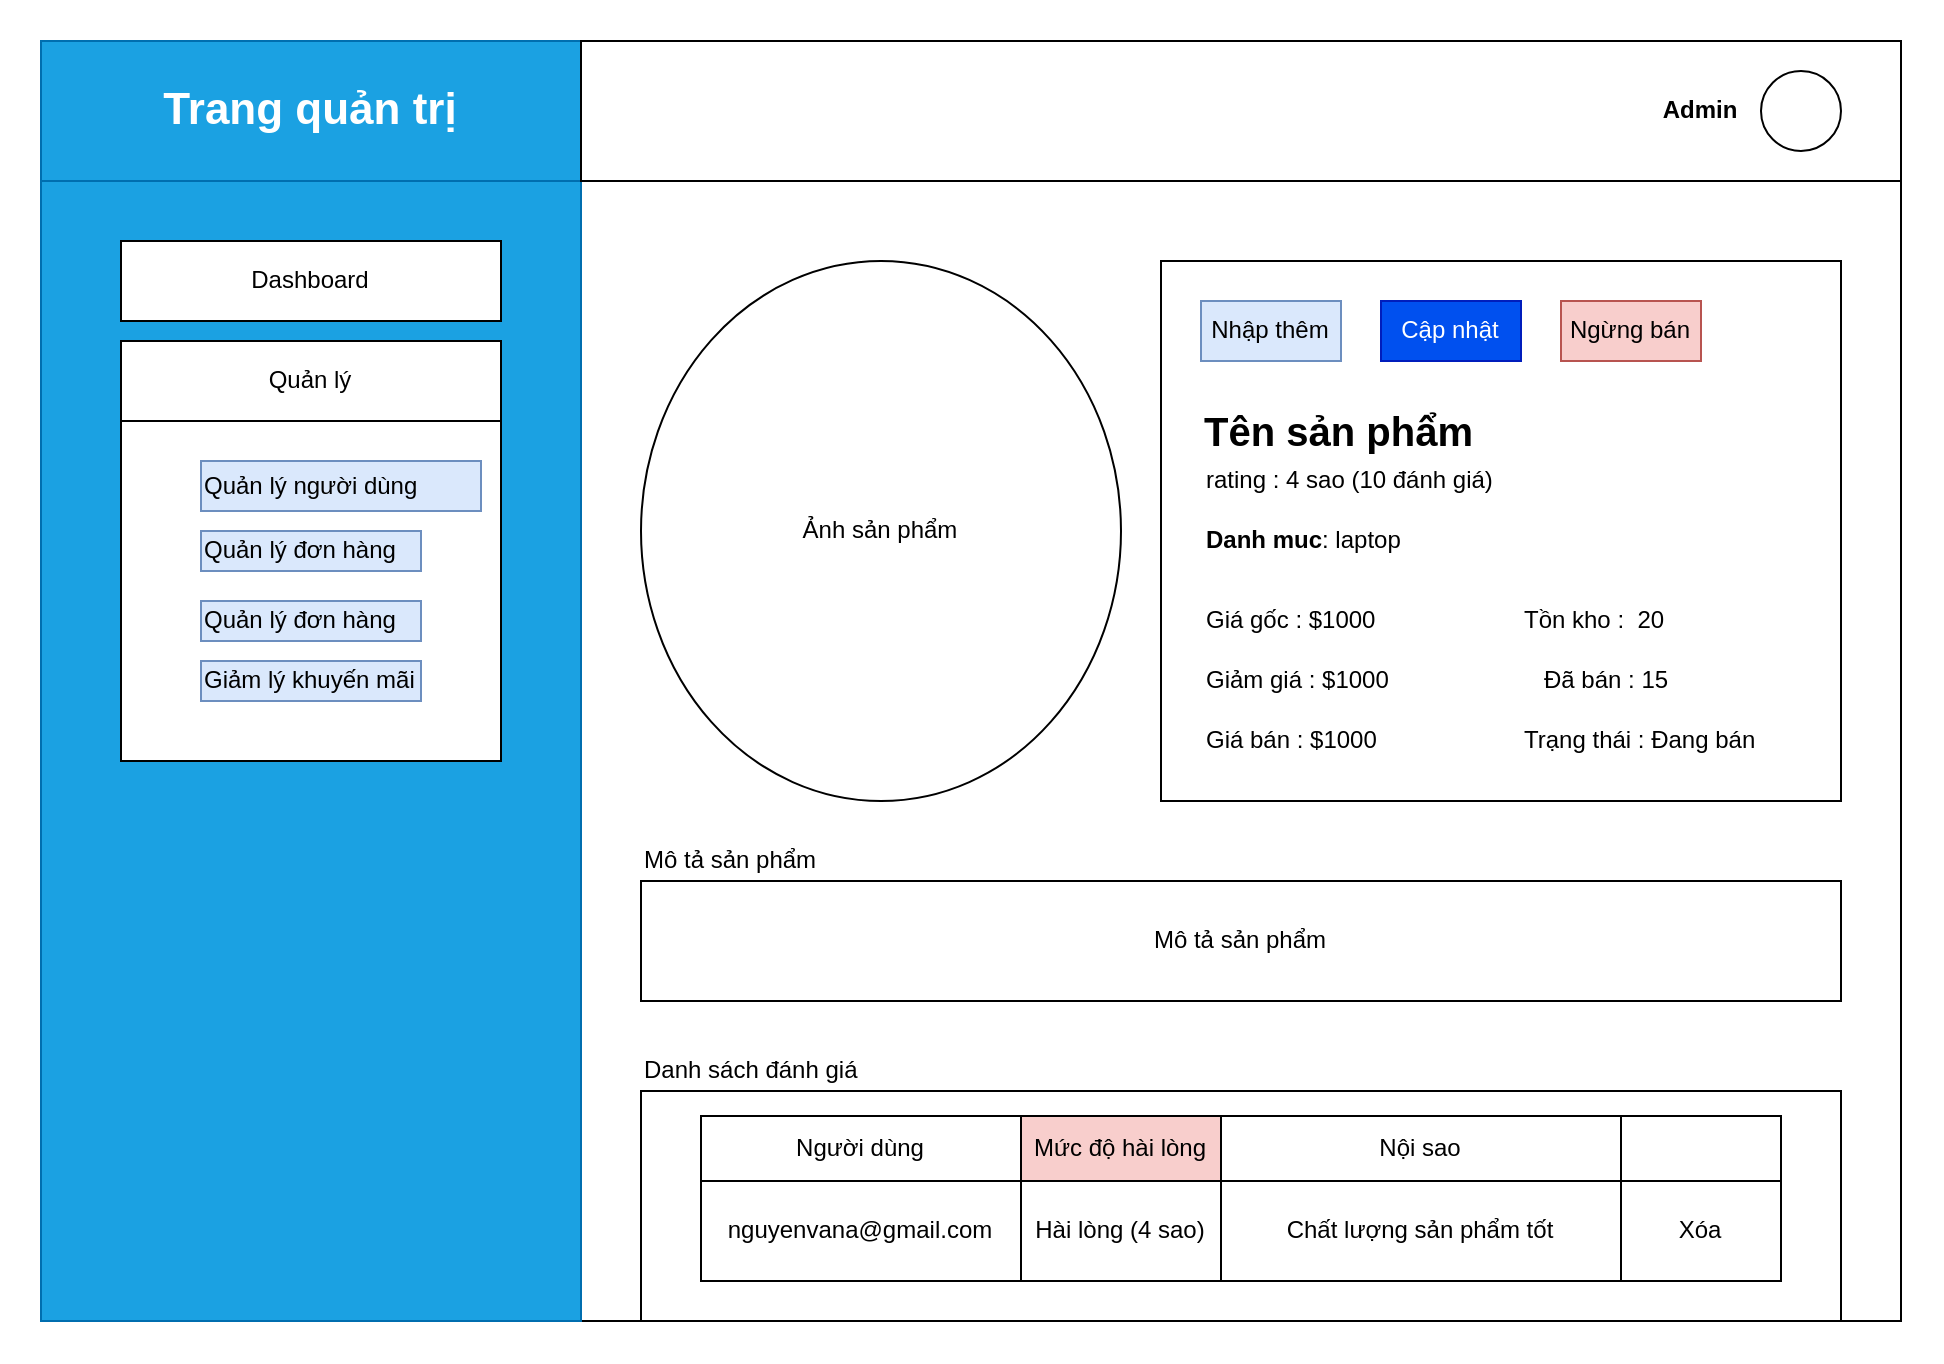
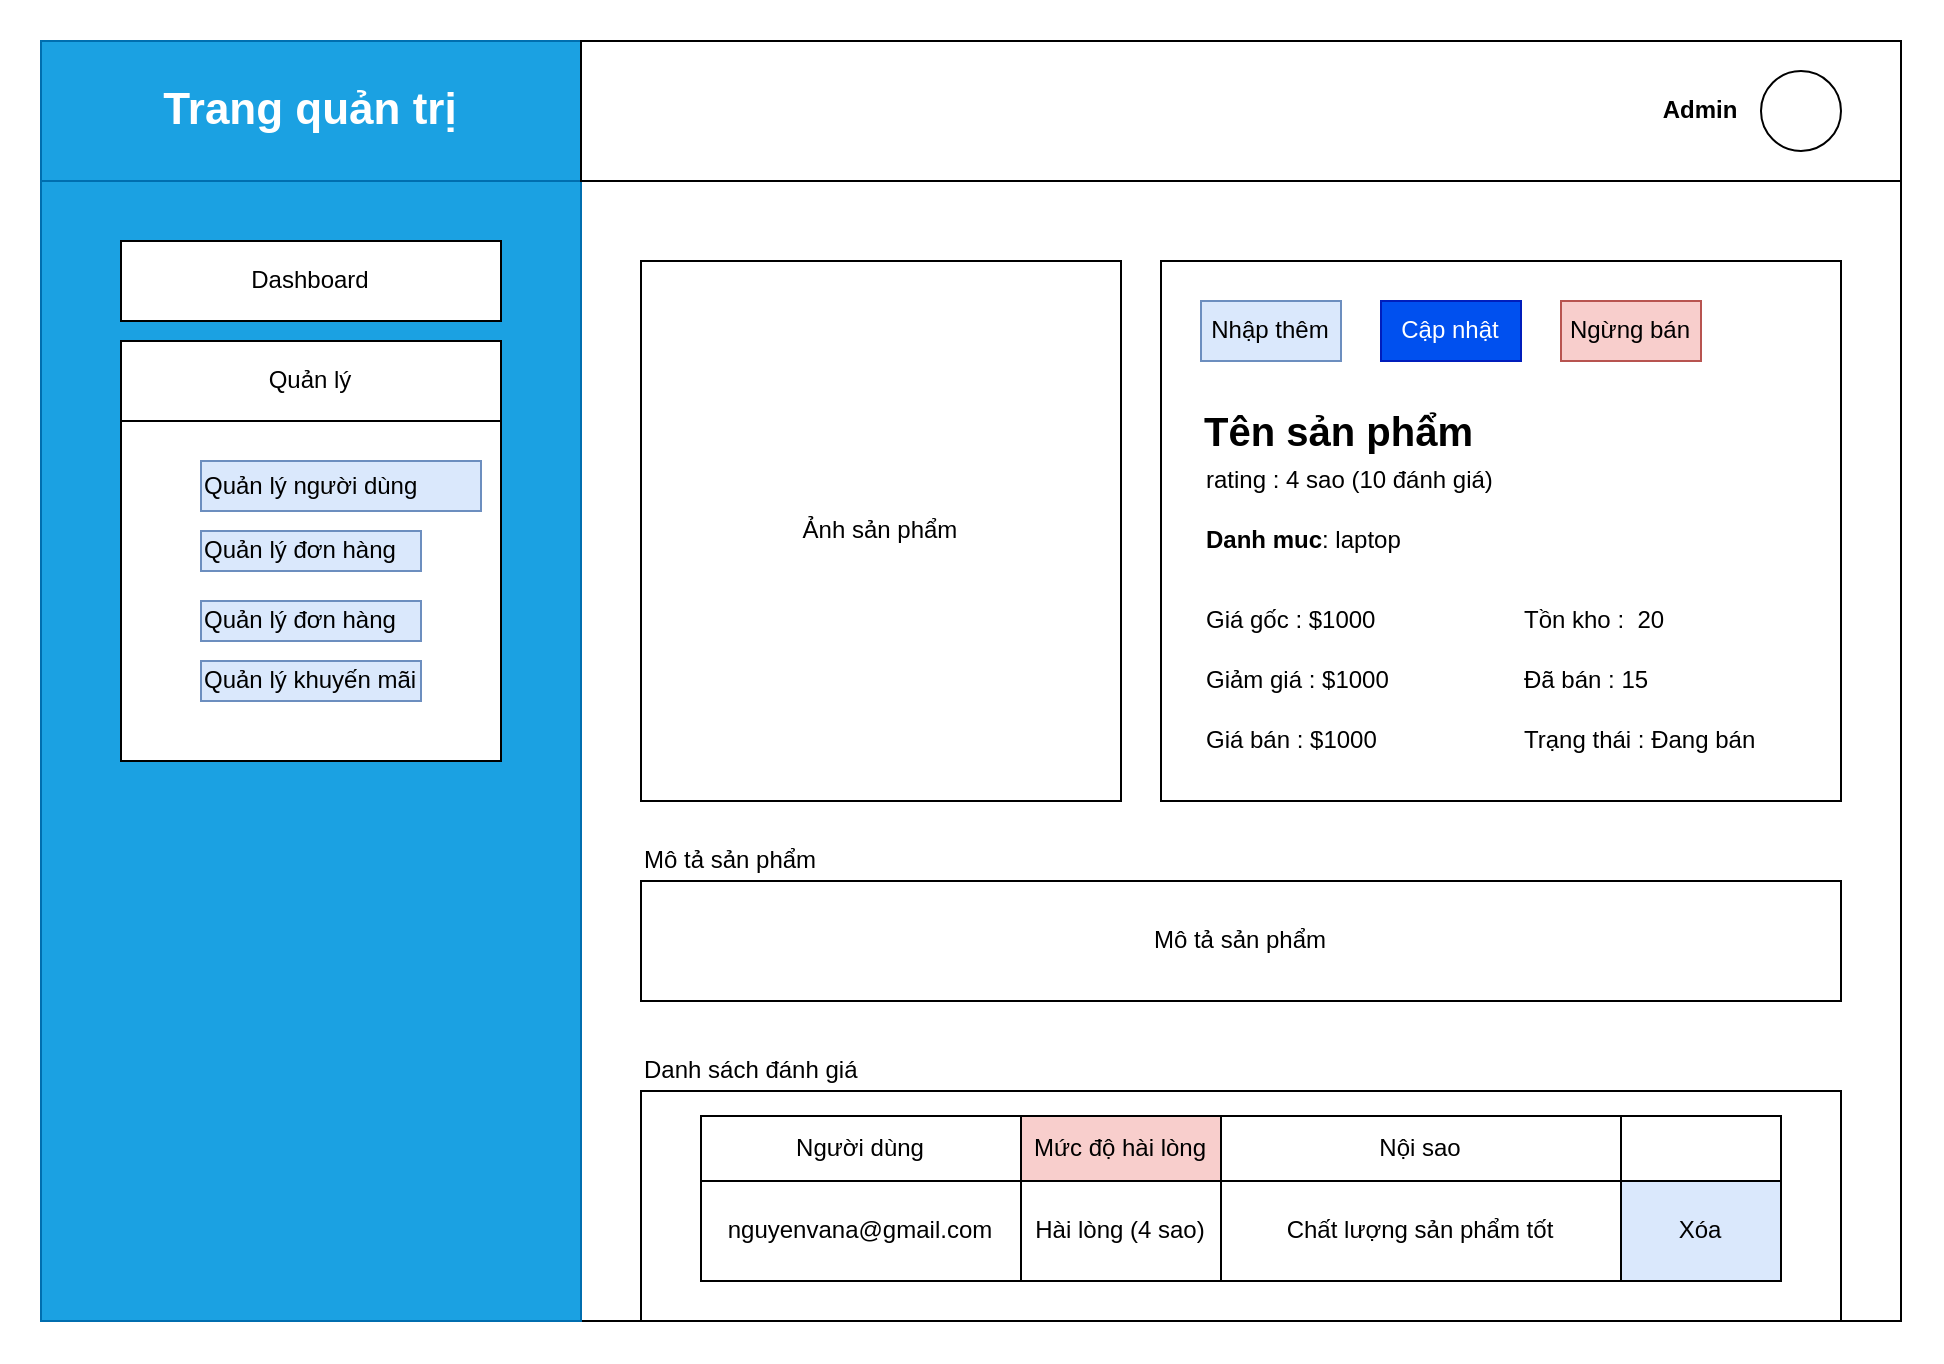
node "Ảnh sản phẩm": shape ellipse -> rectangle
node "Giảm lý khuyến mãi": label "Giảm lý khuyến mãi" -> "Quản lý khuyến mãi"
node "Đã bán : 15": moved (1670, 681) -> (1650, 681)
node "Xóa": fillcolor #ffffff -> #dae8fc
